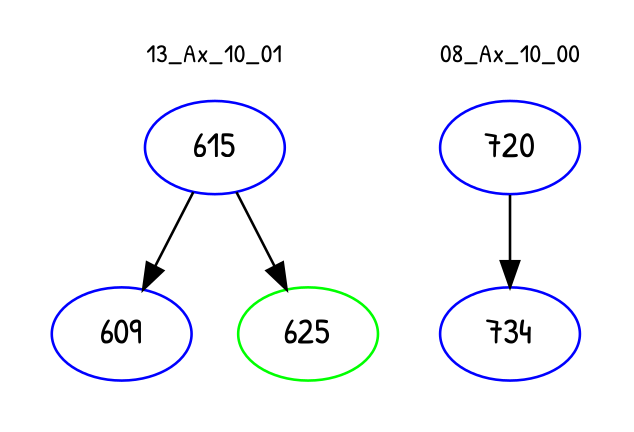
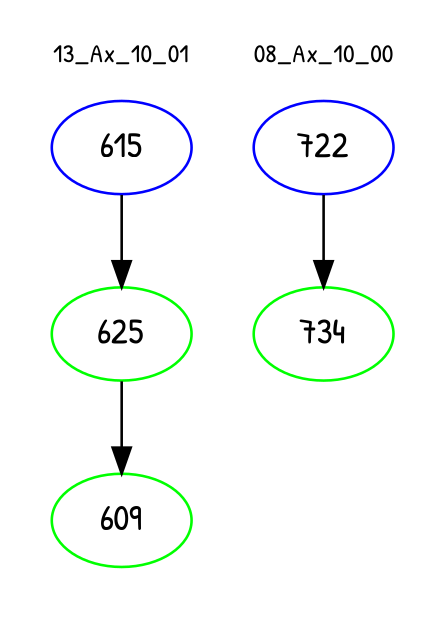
node "720": label "720" -> "722"
edge "615" -> "609": now "625" -> "609"
node "609": color blue -> green
node "734": color blue -> green
